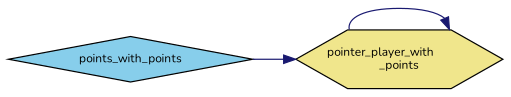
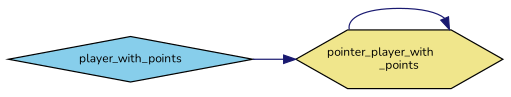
node "points_with_points": label "points_with_points" -> "player_with_points"
